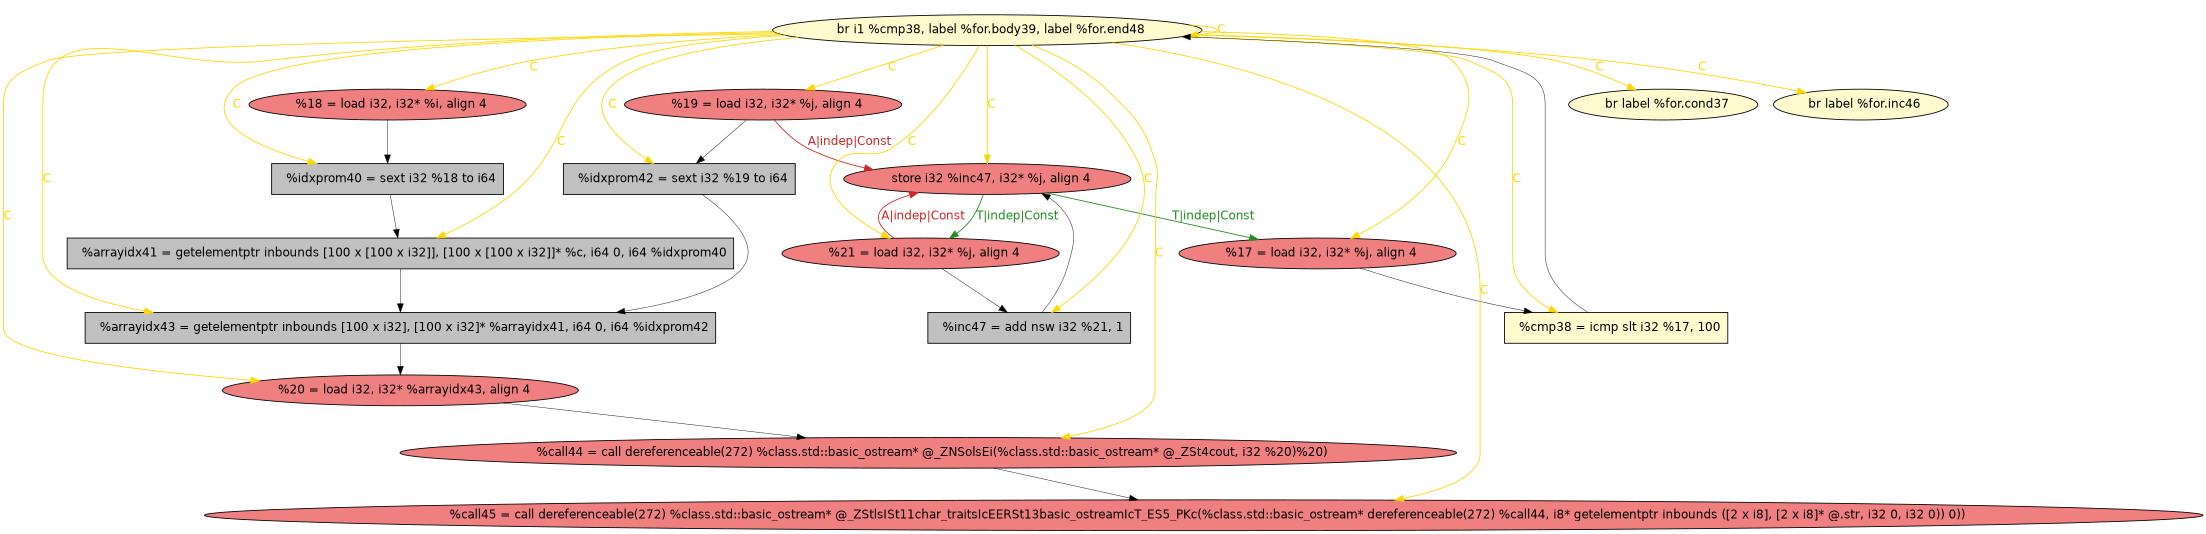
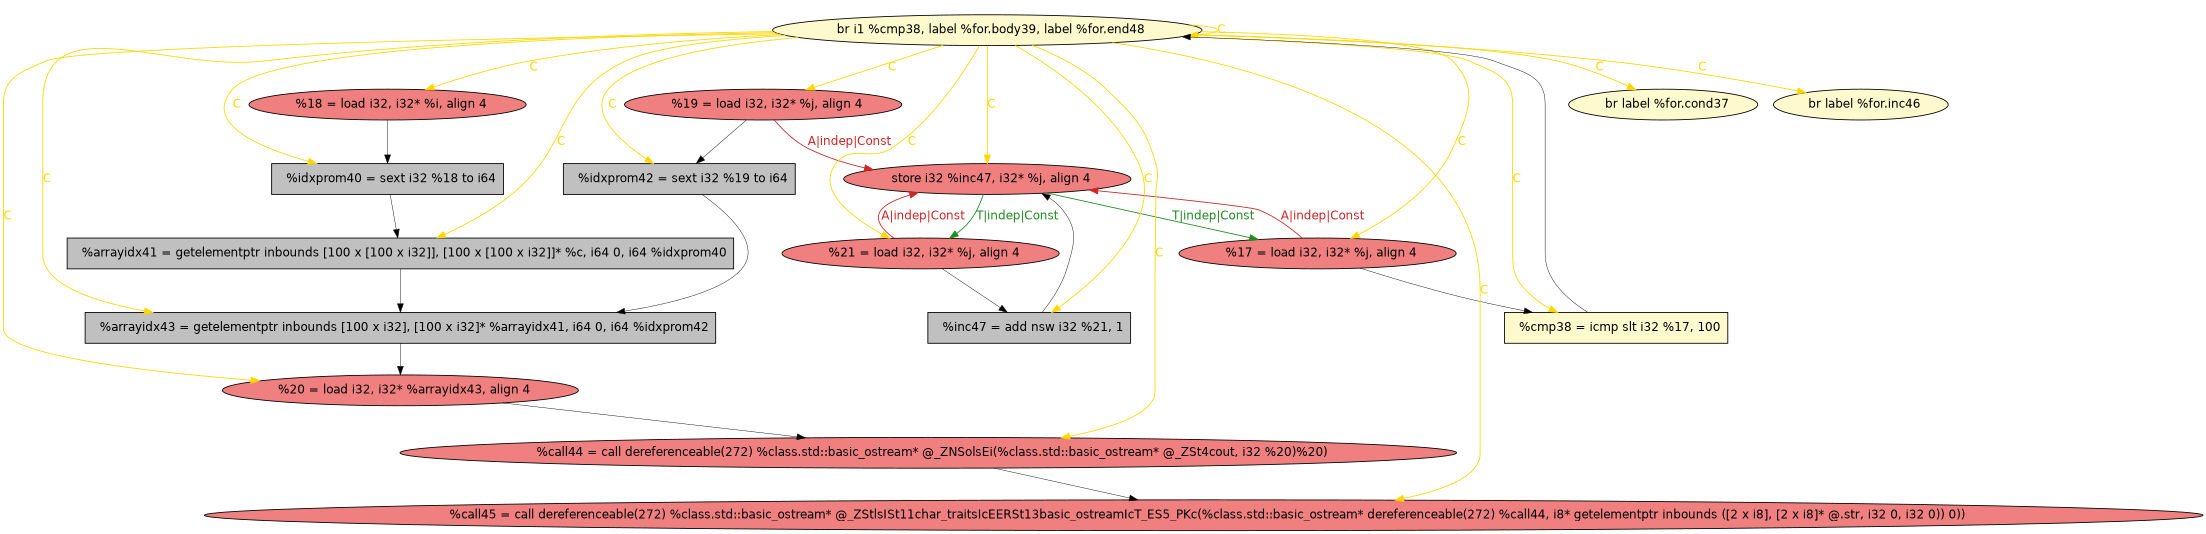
edge "%17 = load i32, i32* %j, align 4" -> "store i32 %inc47, i32* %j, align 4": added, label "A|indep|Const"
